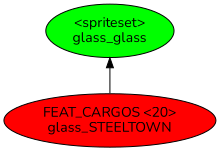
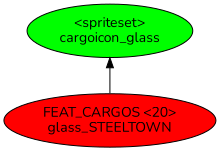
node "<spriteset> glass_glass": label "<spriteset> glass_glass" -> "<spriteset> cargoicon_glass"
